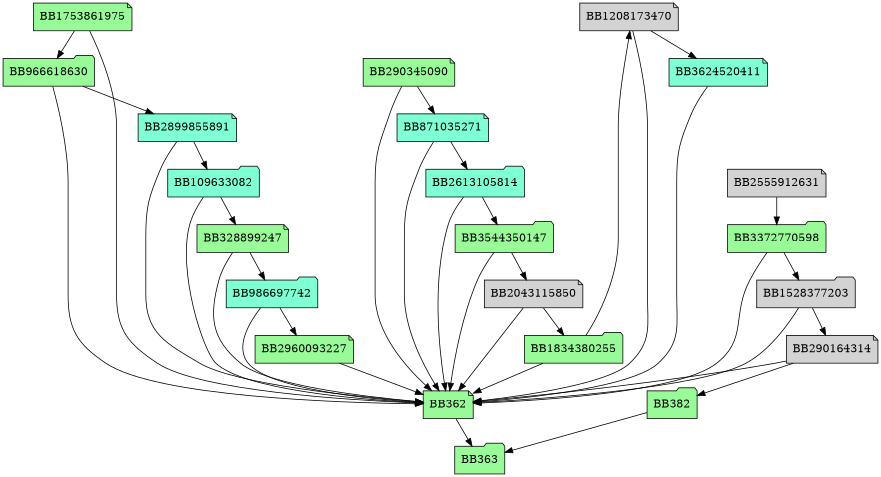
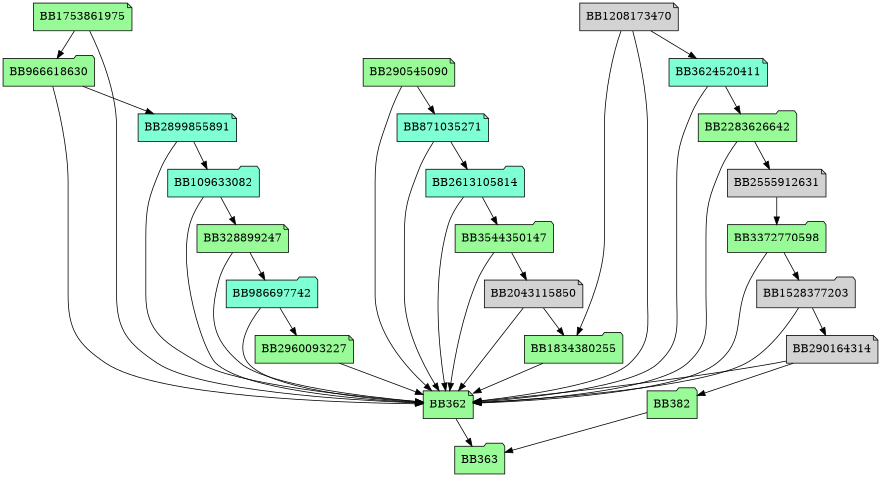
node "BB290345090": label "BB290345090" -> "BB290545090"
node "BB2283626642": added
edge "BB1834380255" -> "BB1208173470": reversed
